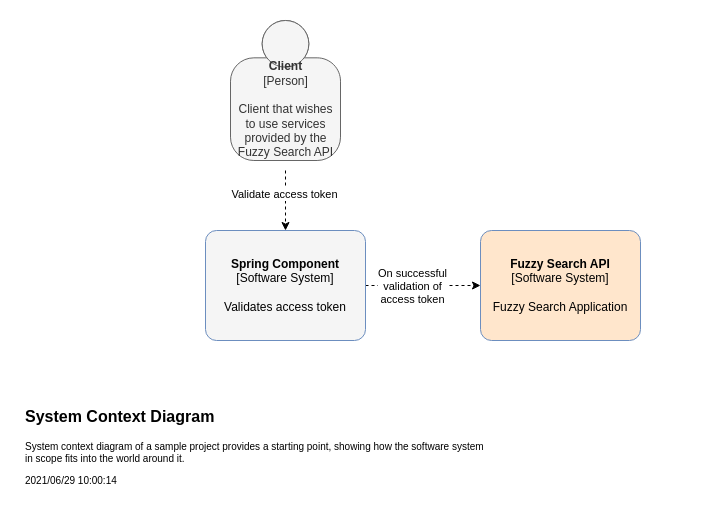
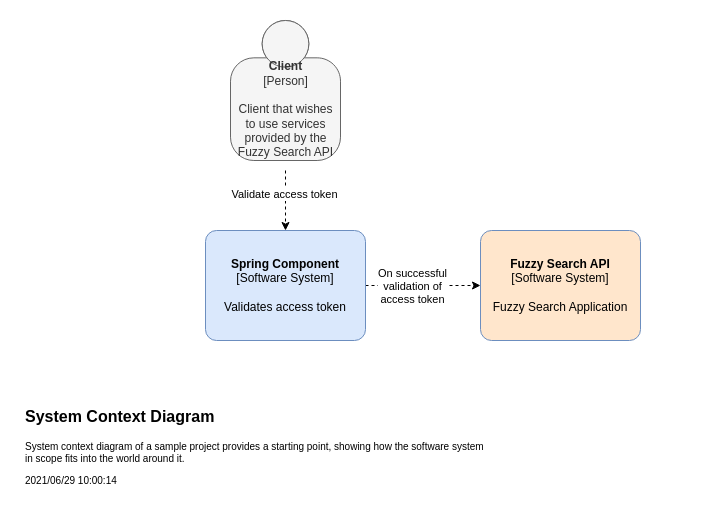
node "Spring Component [Software System] Validates access token": fillcolor #f5f5f5 -> #dae8fc
